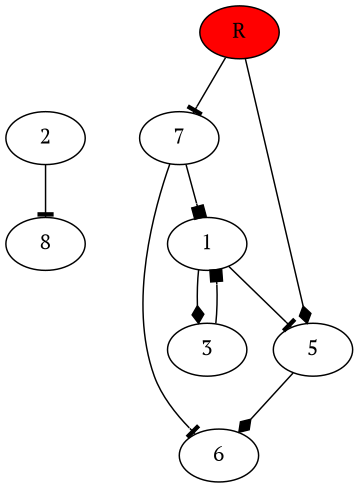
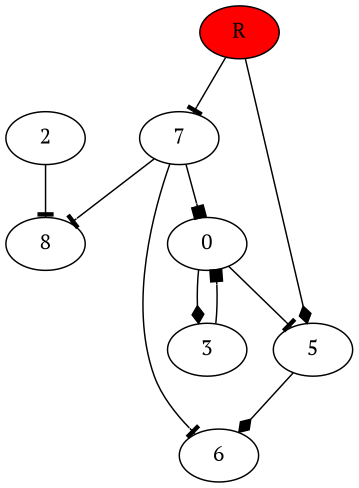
edge "7" -> "8": added
node "1": label "1" -> "0"
